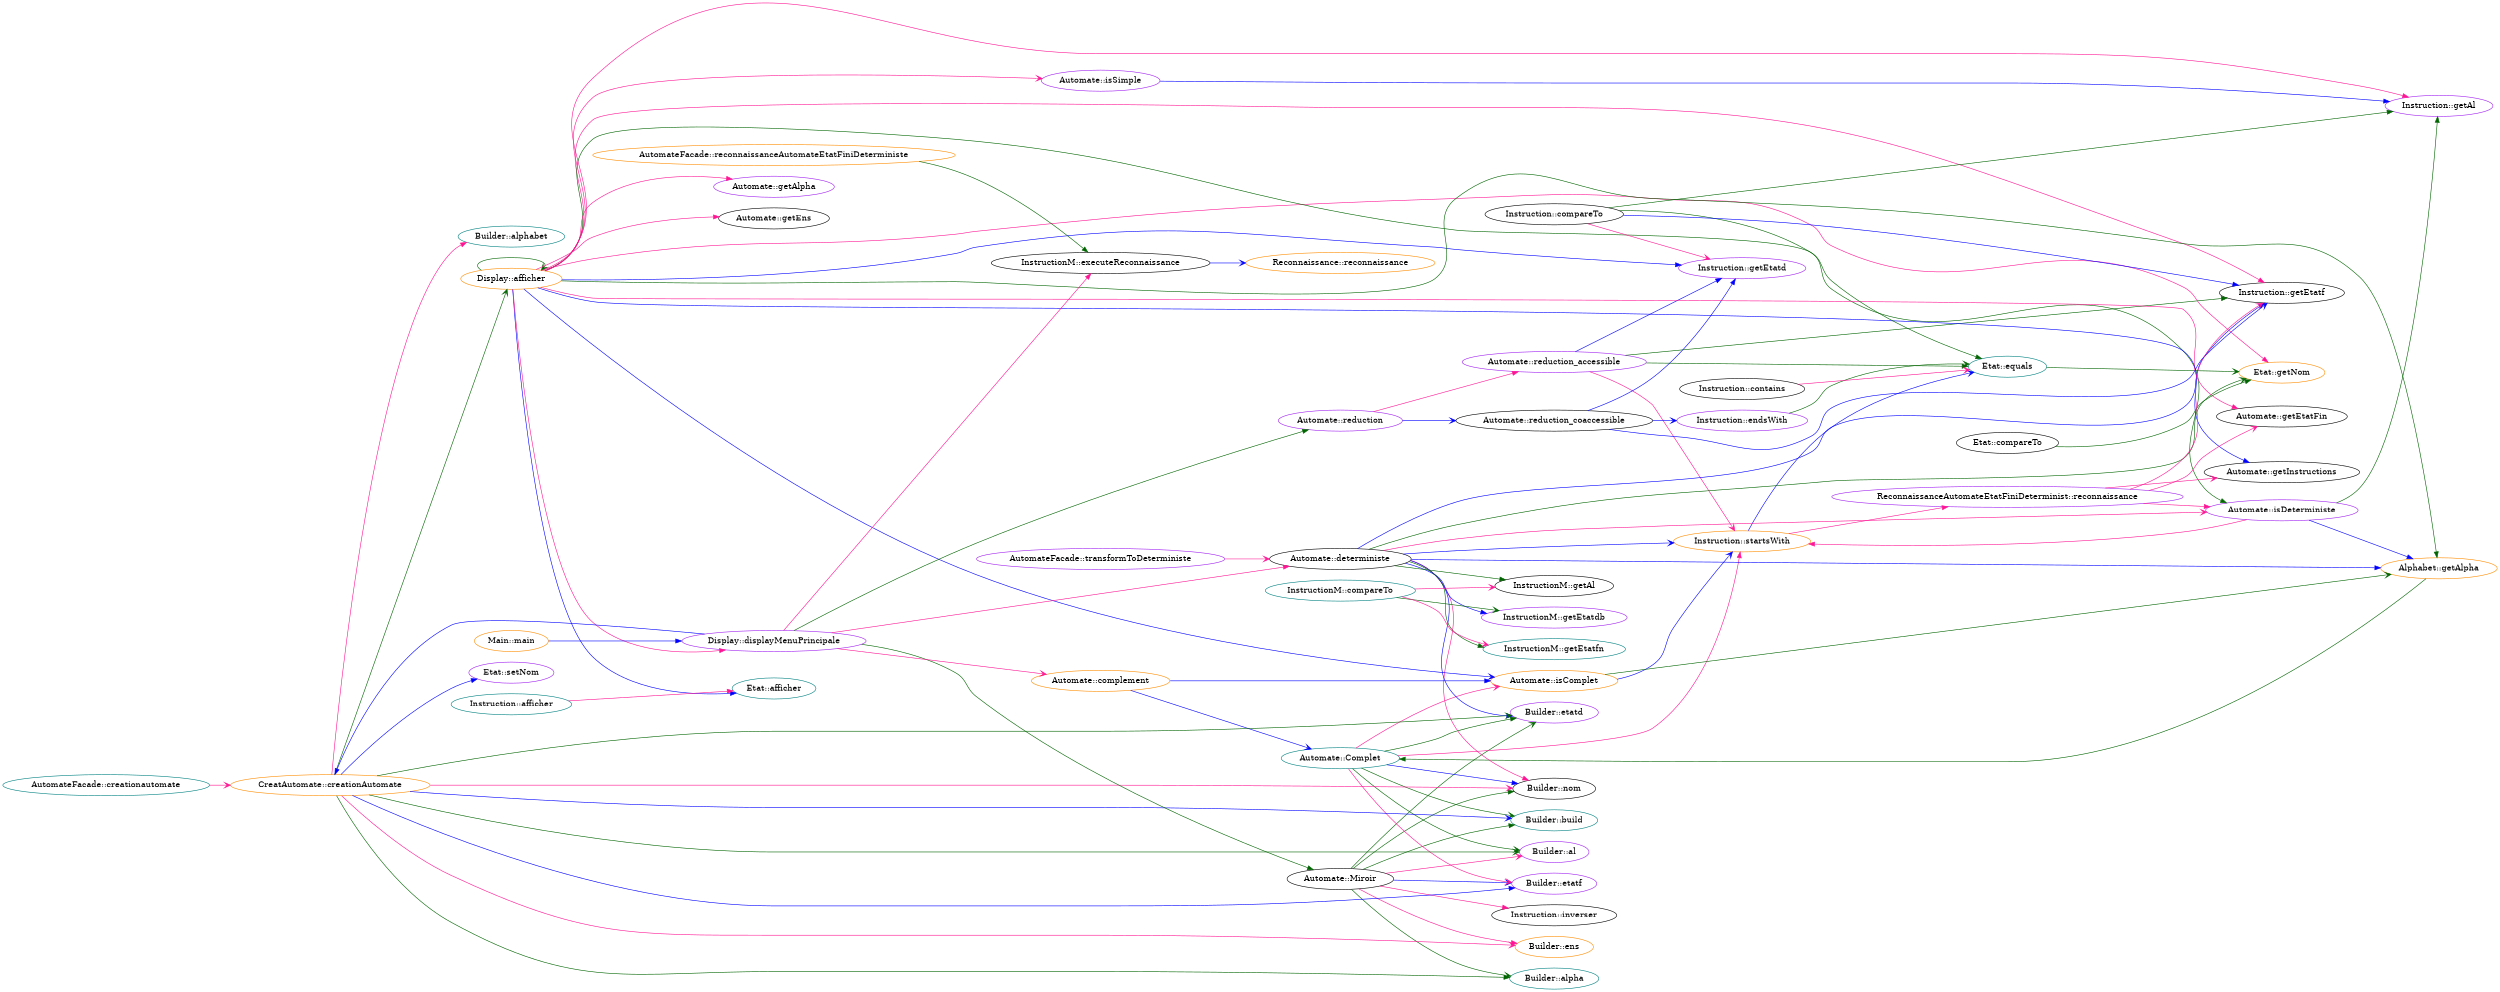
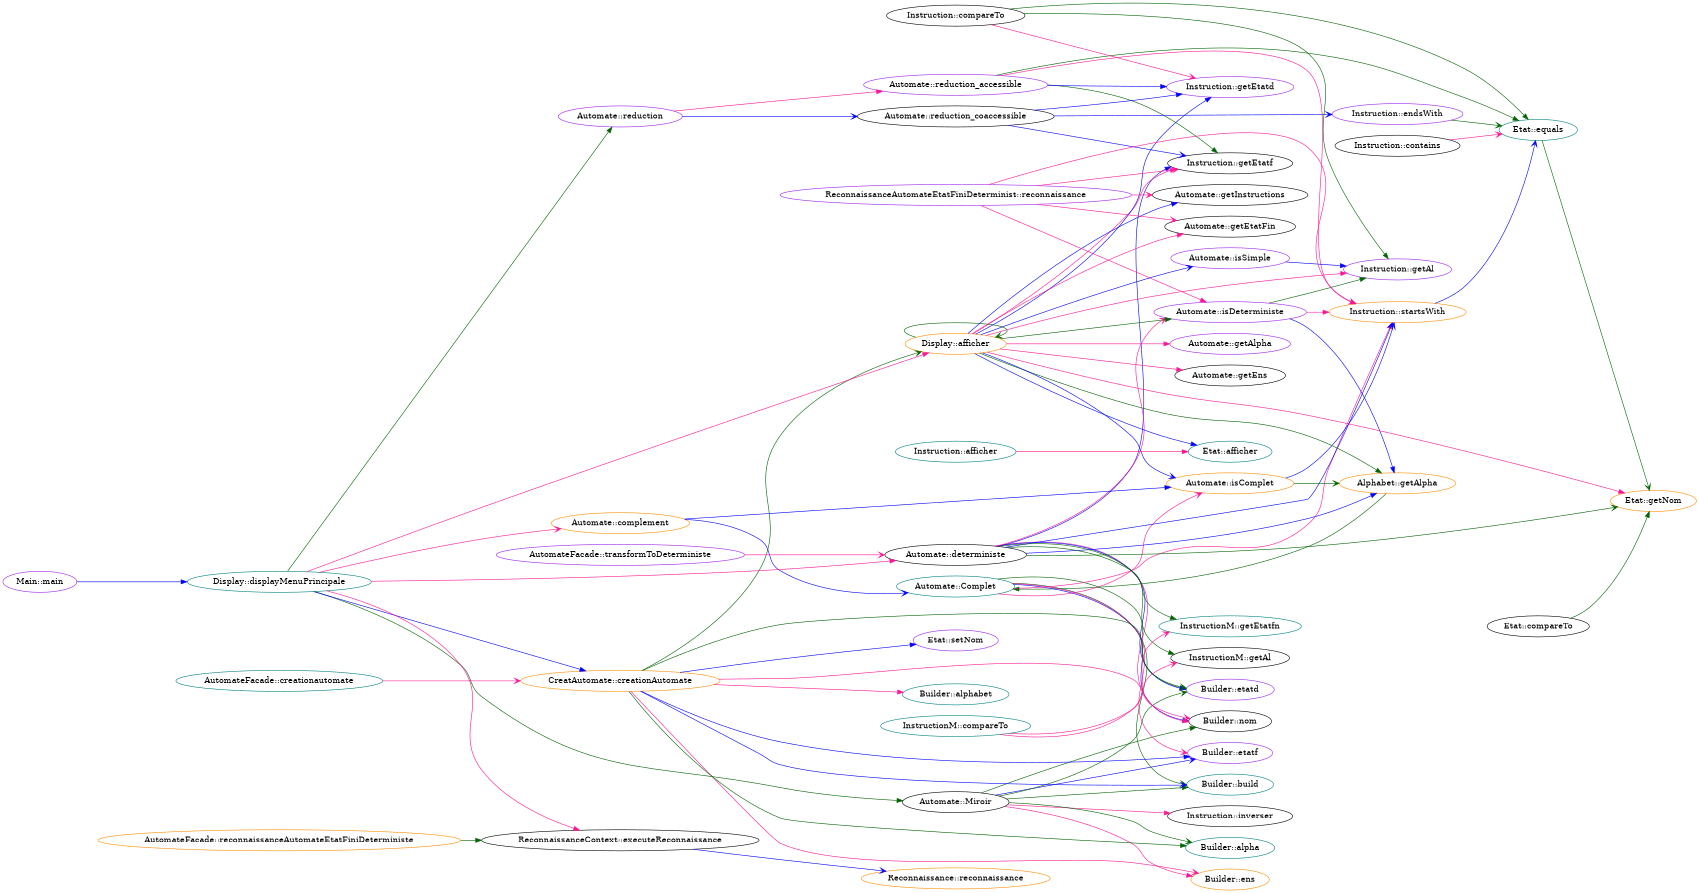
edge "Display::afficher" -> "Automate::isSimple": color deeppink -> blue
edge "Instruction::compareTo" -> "Instruction::getEtatf": removed
node "InstructionM::executeReconnaissance": label "InstructionM::executeReconnaissance" -> "ReconnaissanceContext::executeReconnaissance"
edge "Instruction::startsWith" -> "ReconnaissanceAutomateEtatFiniDeterminist::reconnaissance": reversed
edge "Display::afficher" -> "Display::displayMenuPrincipale": reversed
node "InstructionM::getEtatdb": removed
node "Main::main": color darkorange -> purple
node "Display::displayMenuPrincipale": color purple -> teal
node "Builder::al": removed
